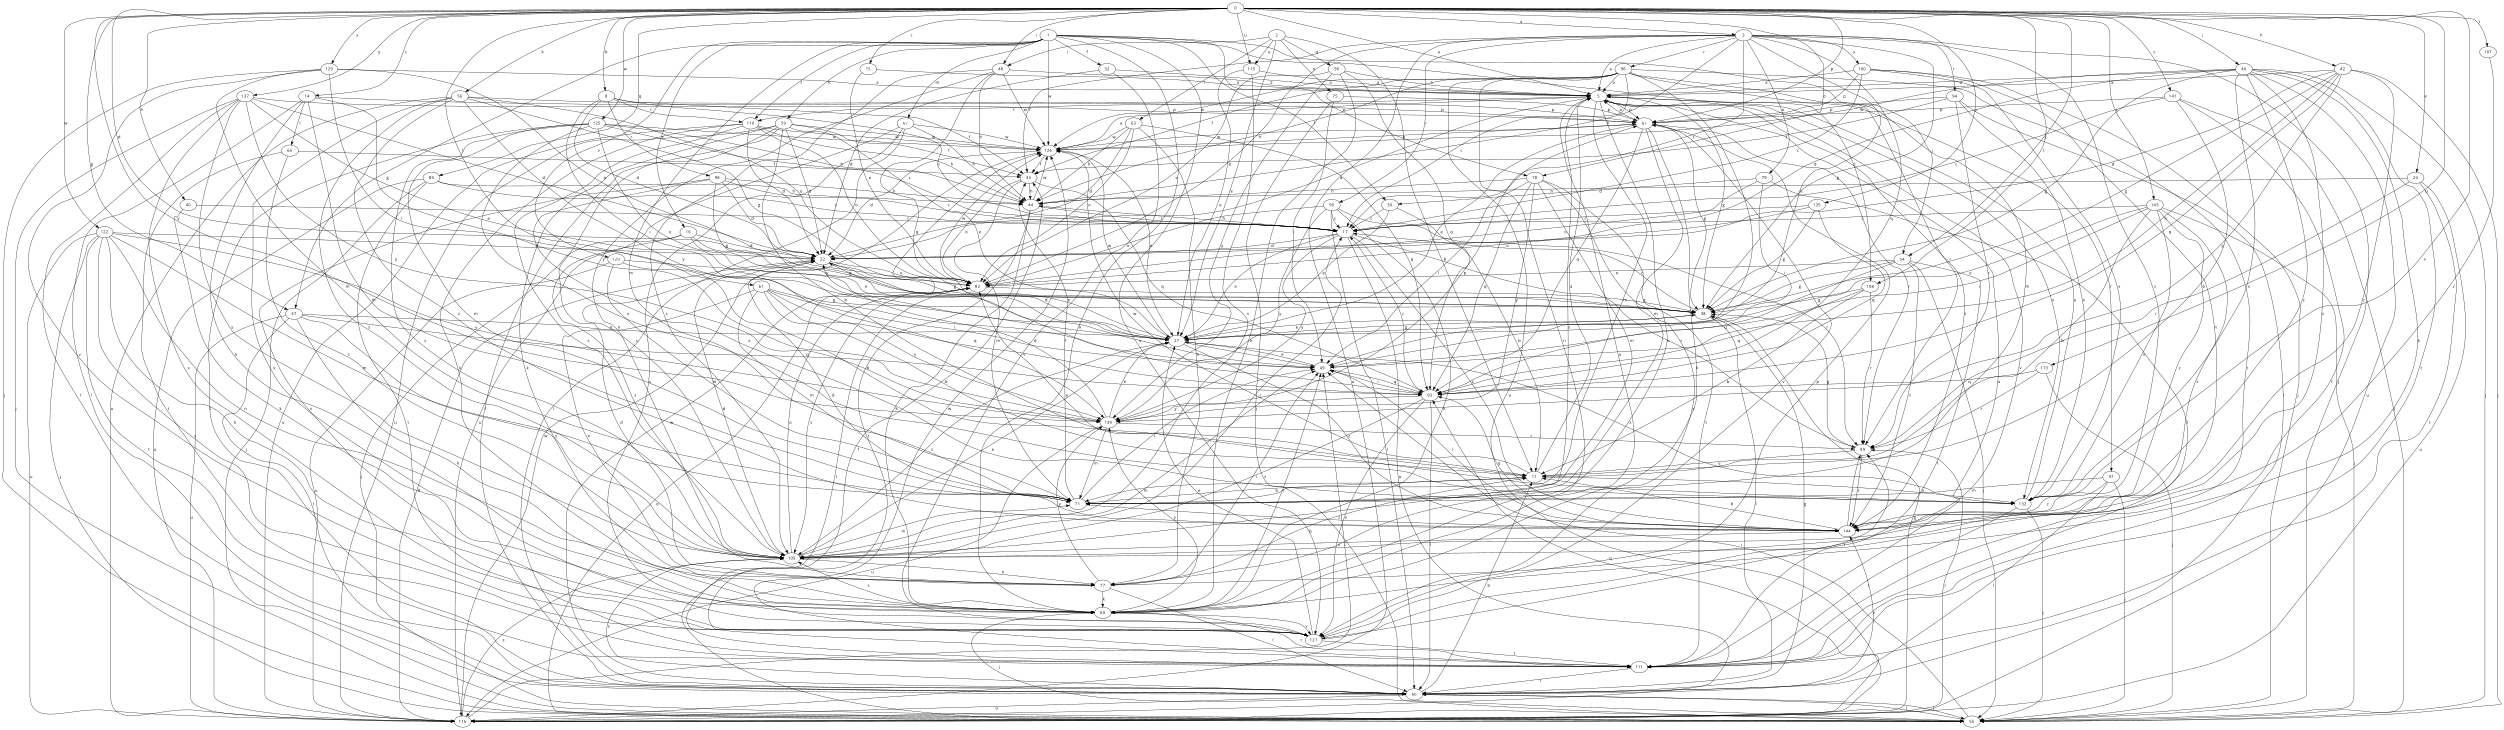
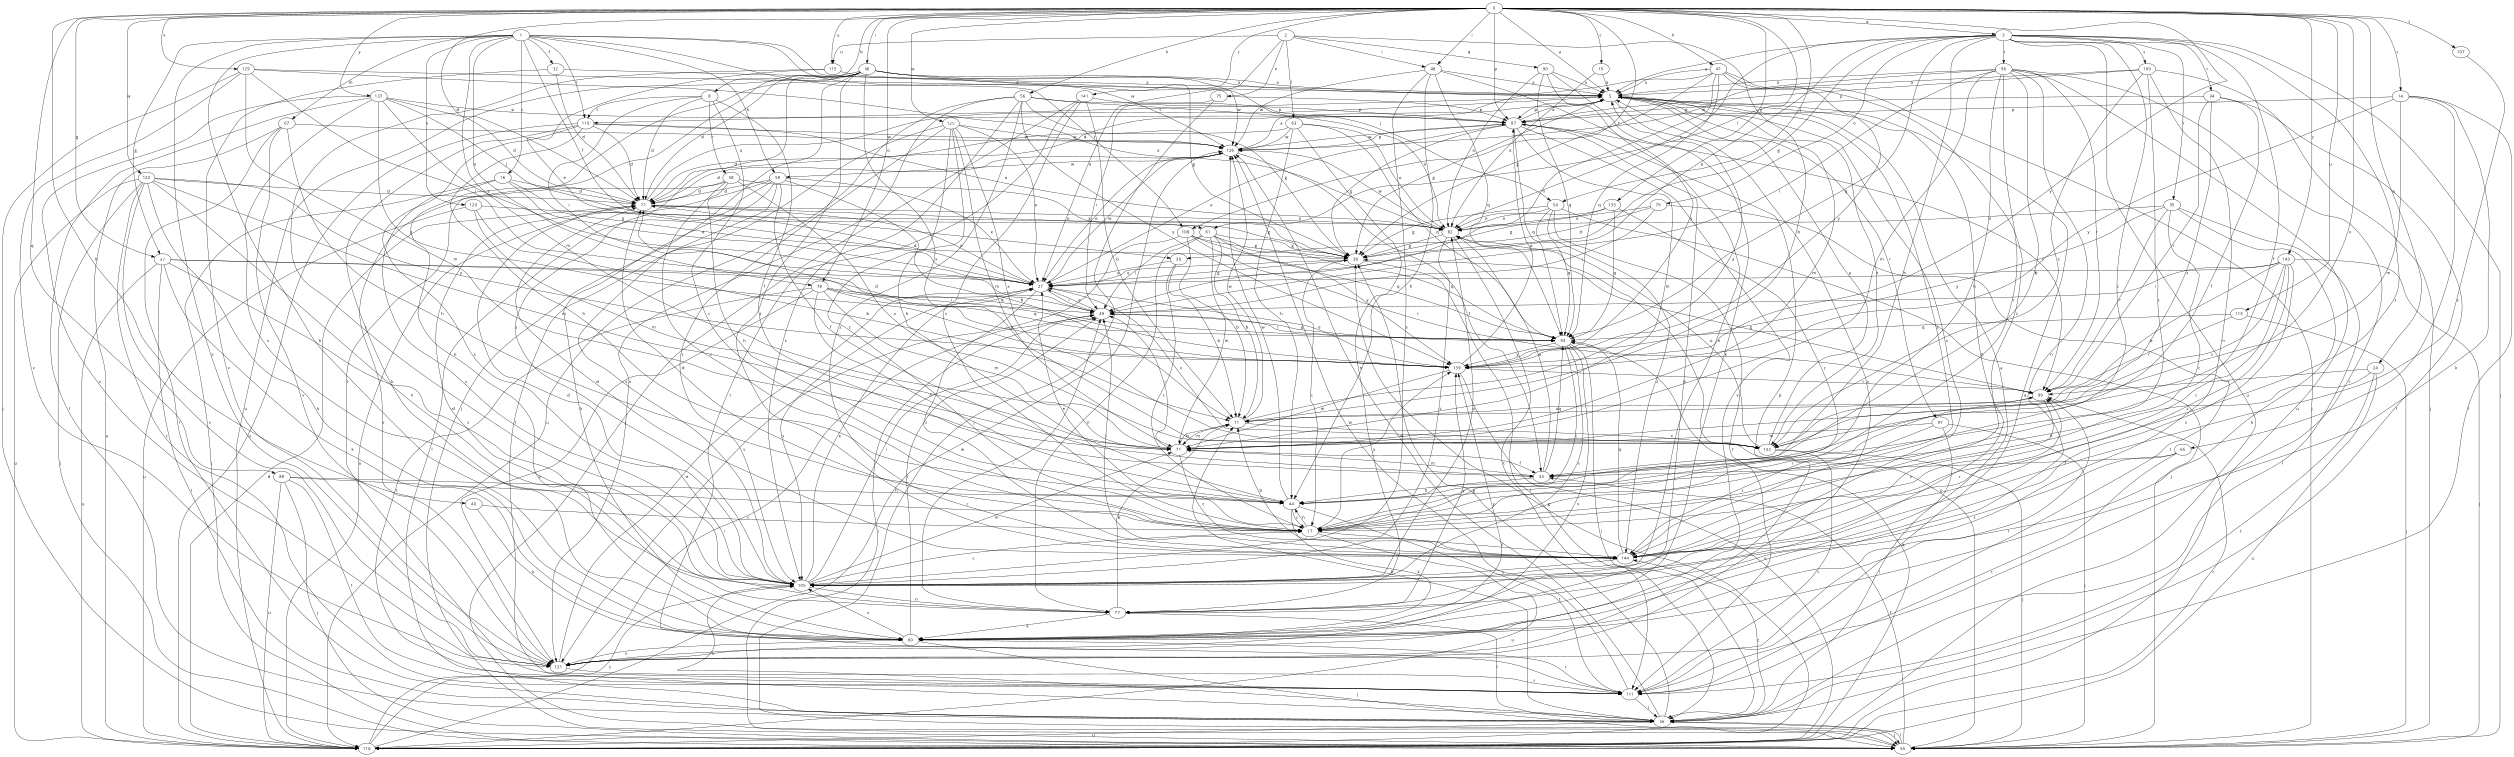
edge "59" -> "126": reversed
edge "108" -> "121": added, label "v"
edge "137" -> "55": now "137" -> "61"
